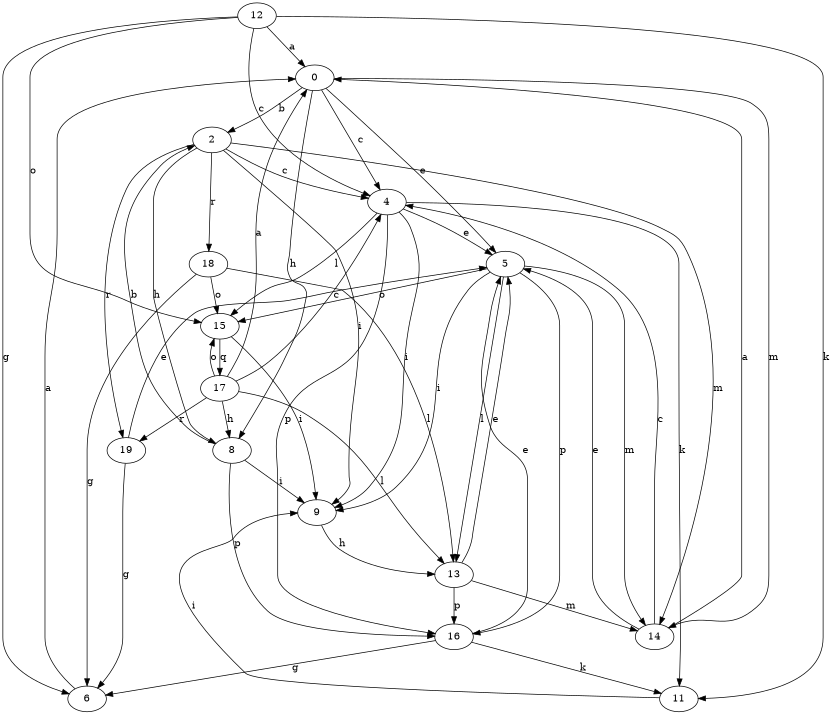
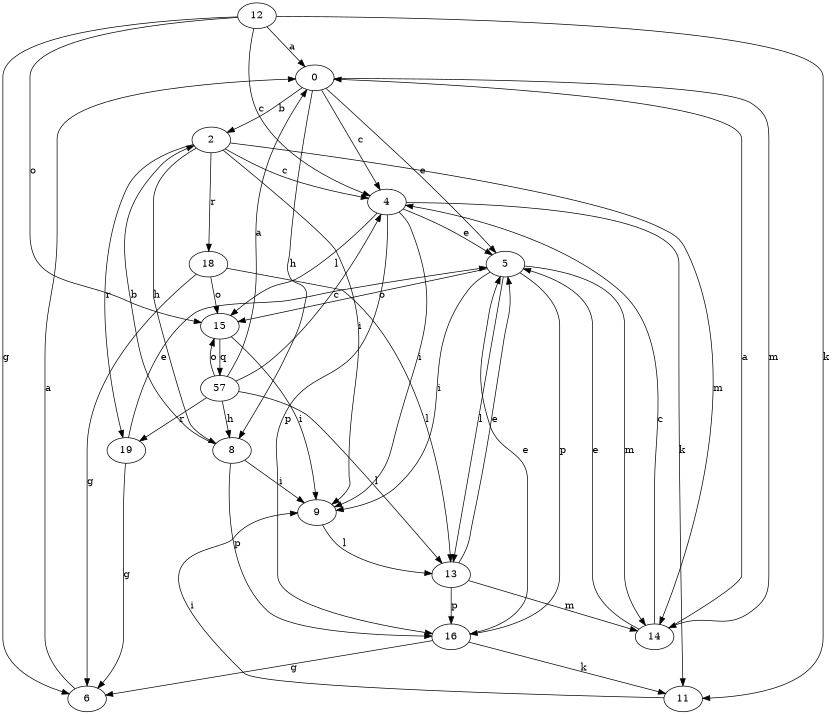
node "17": label "17" -> "57"
edge "9" -> "13": label "h" -> "l"
